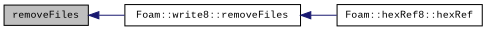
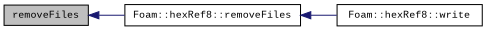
node "Foam::write8::removeFiles": label "Foam::write8::removeFiles" -> "Foam::hexRef8::removeFiles"
node "Foam::hexRef8::hexRef": label "Foam::hexRef8::hexRef" -> "Foam::hexRef8::write"
